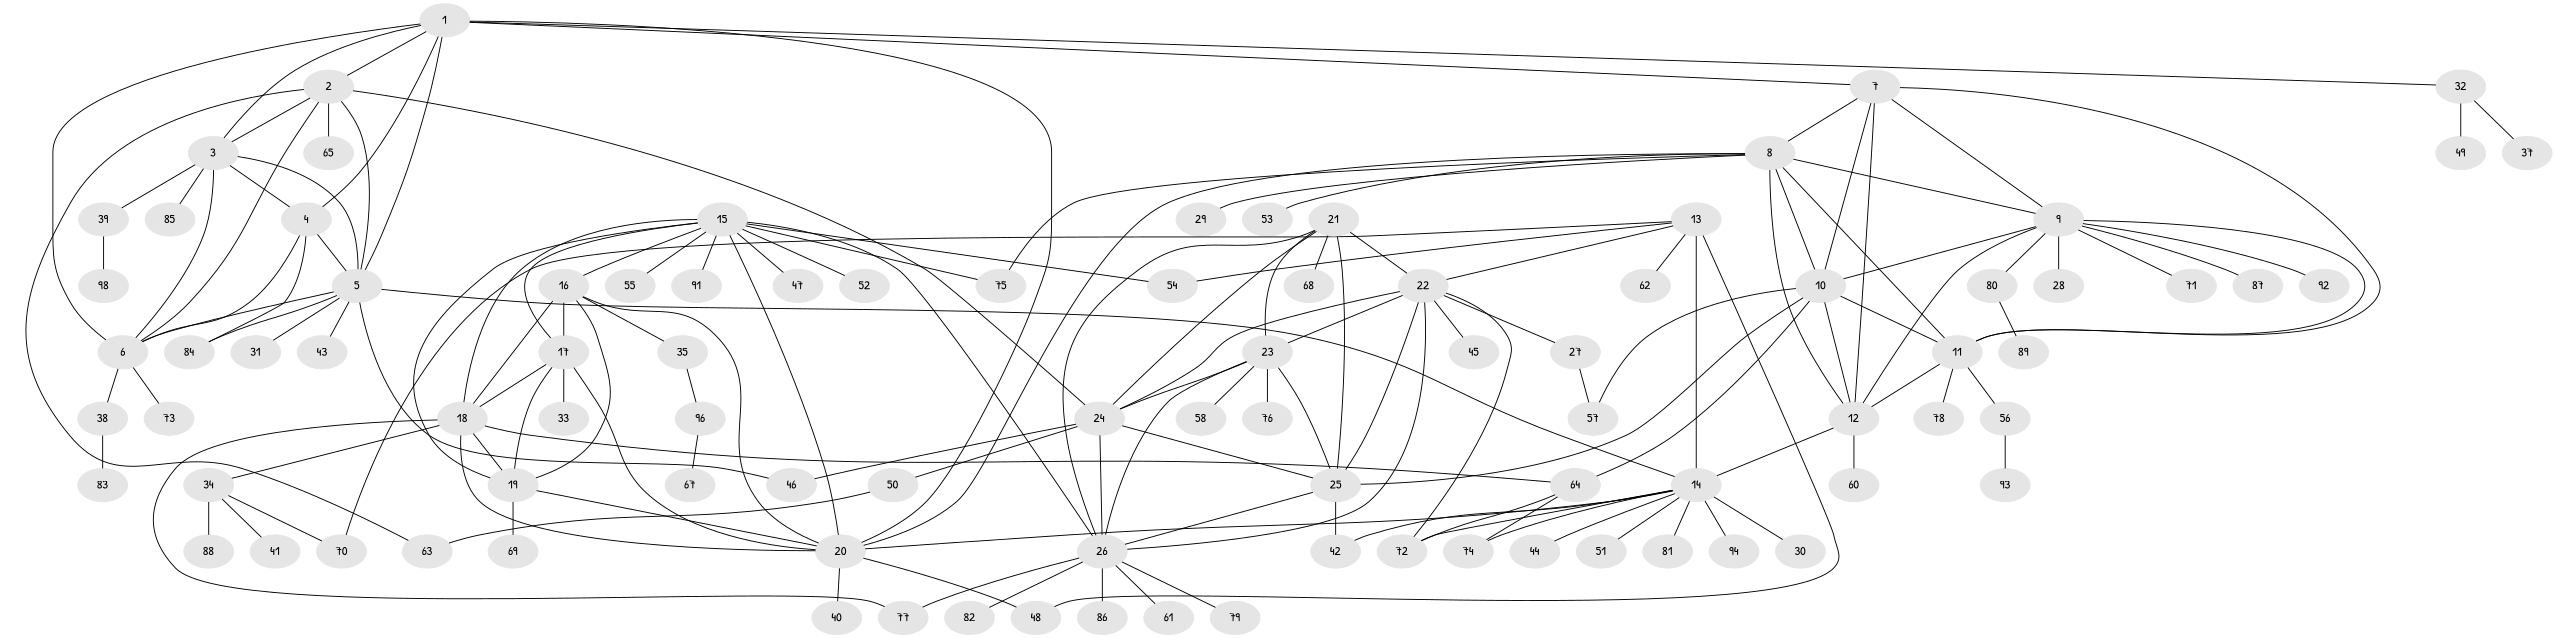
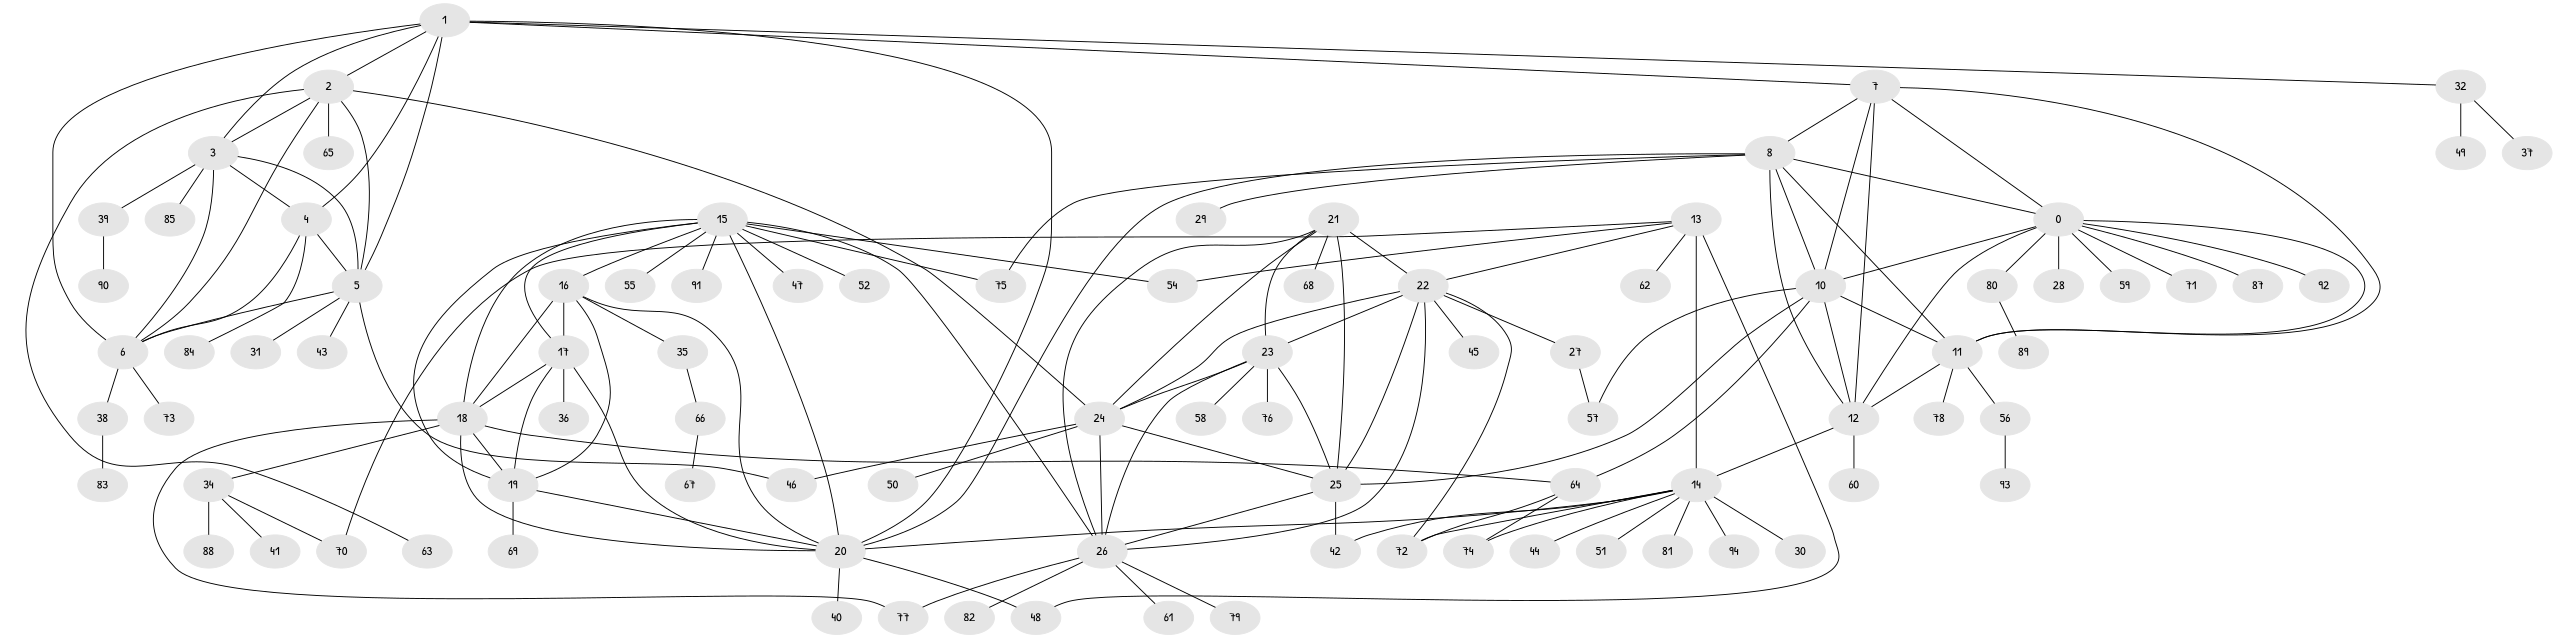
node "53": removed
node "9": label "9" -> "0"
node "98": label "98" -> "90"
node "59": added
edge "5" -- "14": removed
edge "5" -- "84": removed
node "33": label "33" -> "36"
node "96": label "96" -> "66"
edge "50" -- "63": removed
node "86": removed
